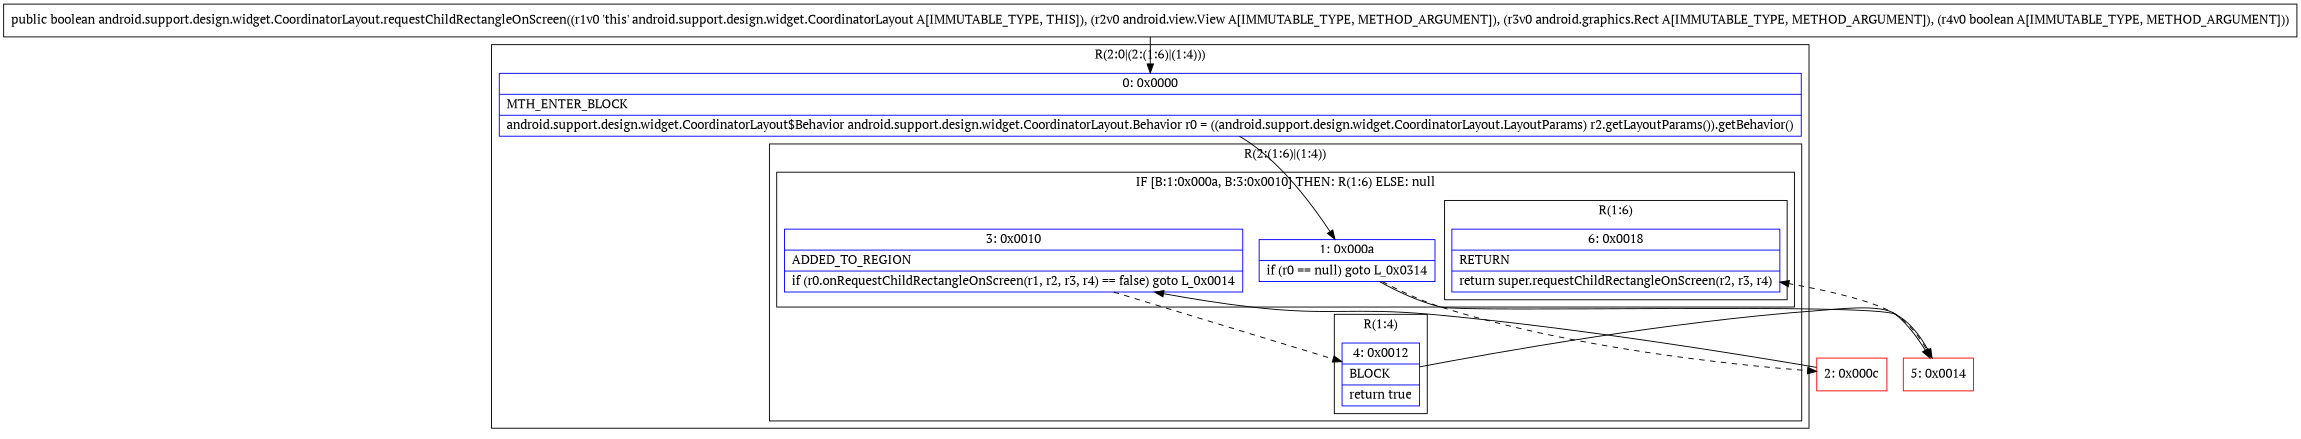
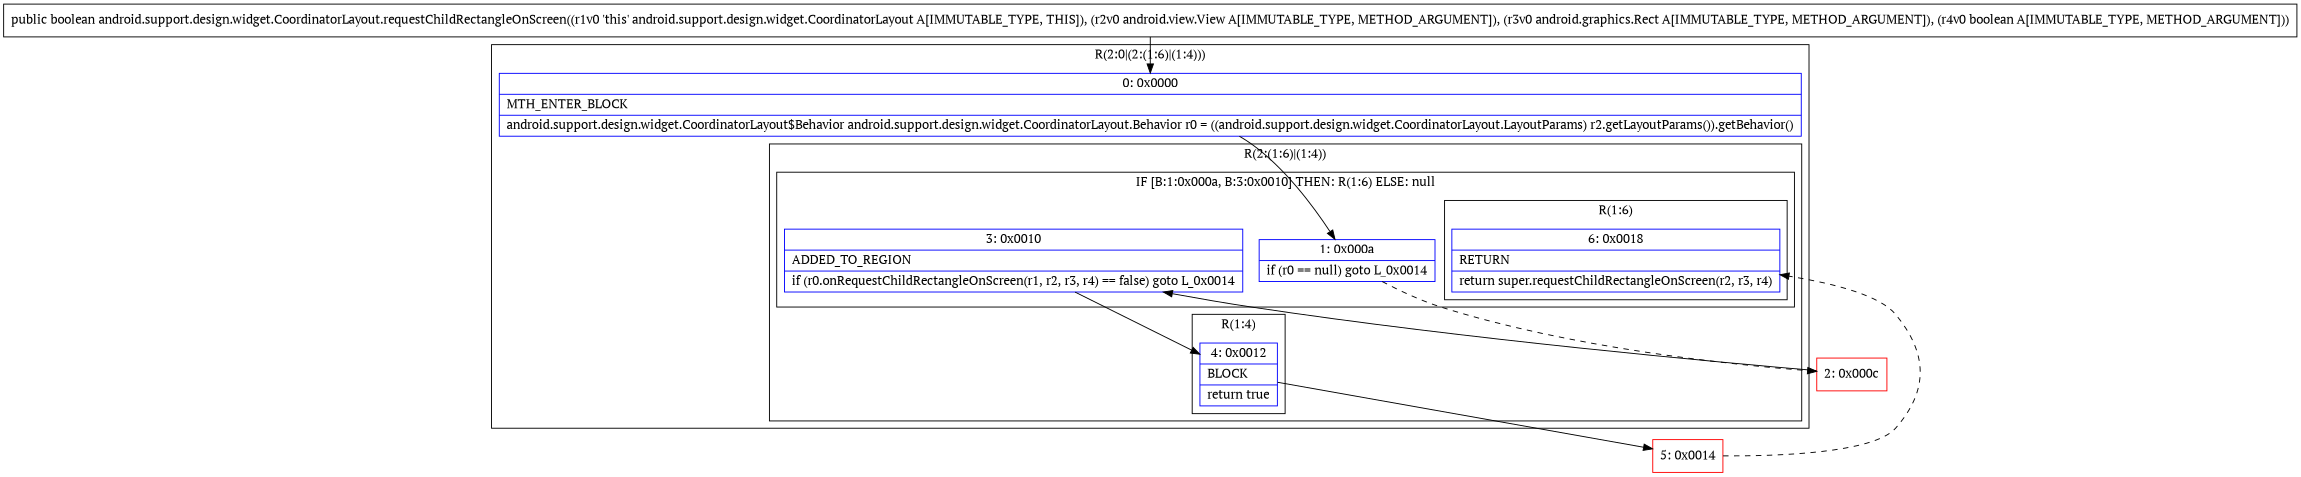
node "1: 0x000a": text "if (r0 == null) goto L_0x0314" -> "if (r0 == null) goto L_0x0014"
edge "1: 0x000a" -> "5: 0x0014": removed
edge "3: 0x0010" -> "4: 0x0012": style dashed -> solid
